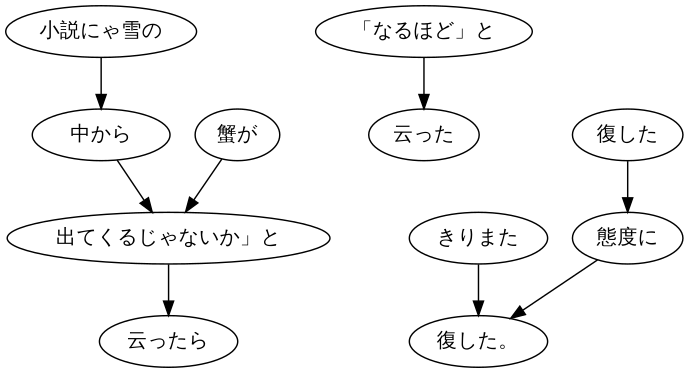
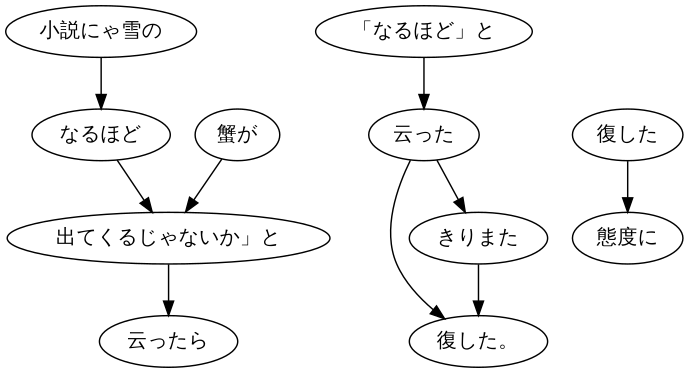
node "中から": label "中から" -> "なるほど"
edge "云った" -> "きりまた": added
edge "態度に" -> "復した。": now "云った" -> "復した。"
